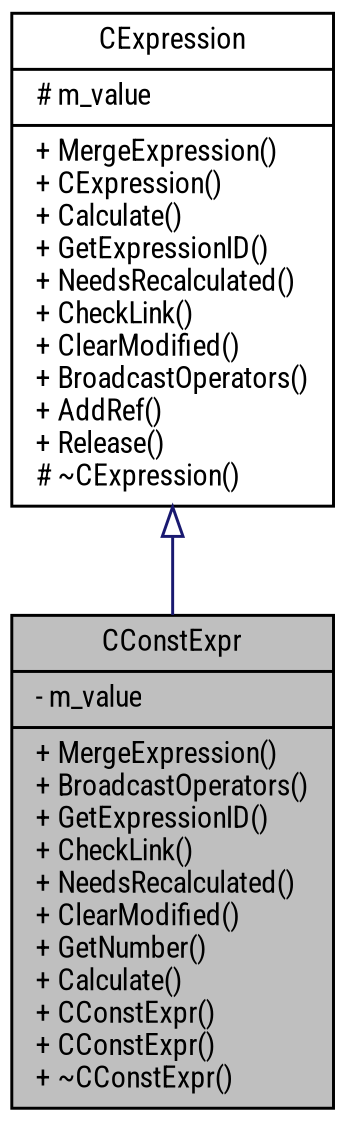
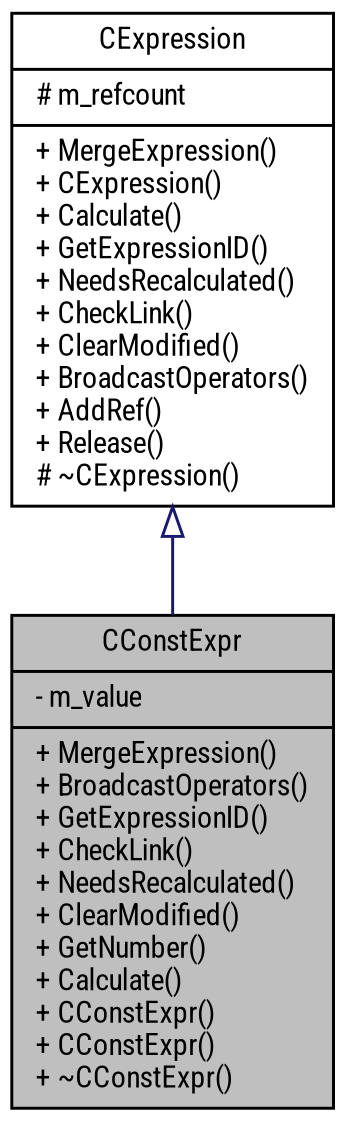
node "CExpression": text "# m_value" -> "# m_refcount"
